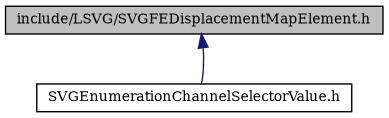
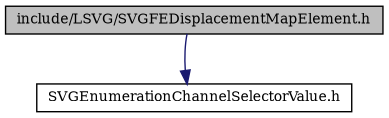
edge "SVGEnumerationChannelSelectorValue.h" -> "include/LSVG/SVGFEDisplacementMapElement.h": reversed
